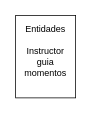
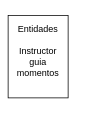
node "Entidades Instructor guia momentos": moved (45, 57) -> (38, 57)
